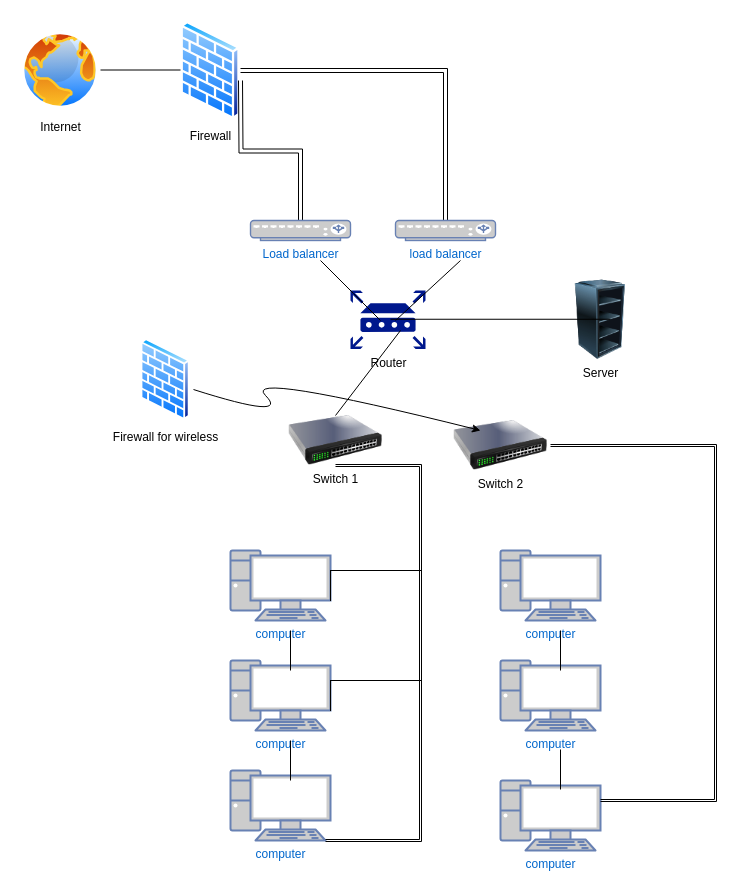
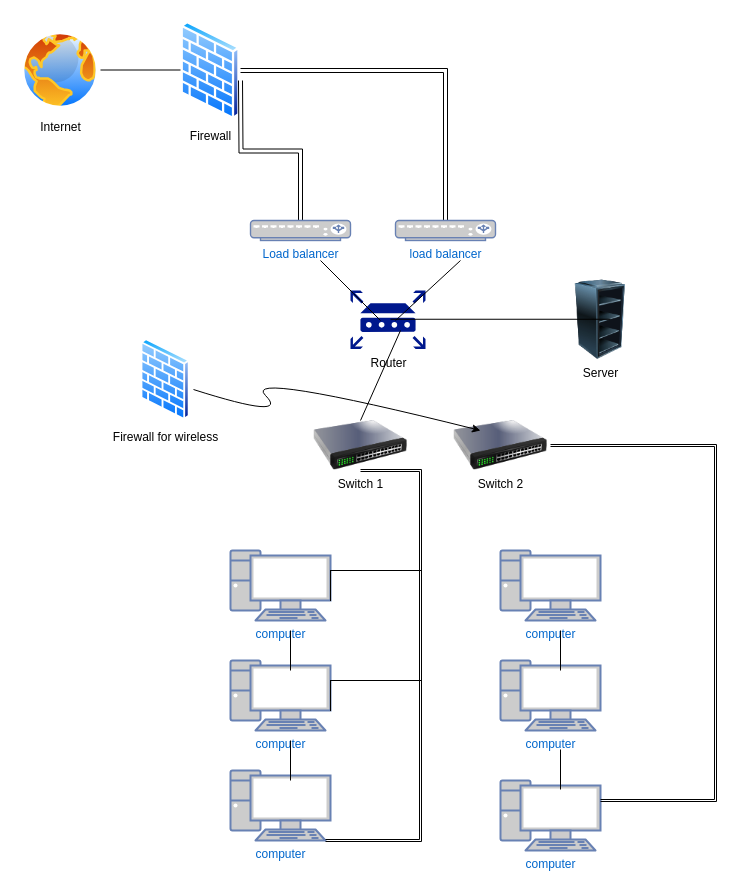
node "Switch 1": moved (336, 441) -> (361, 446)
